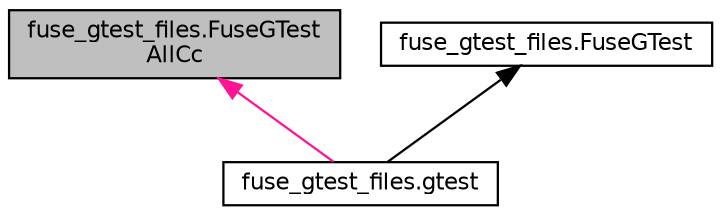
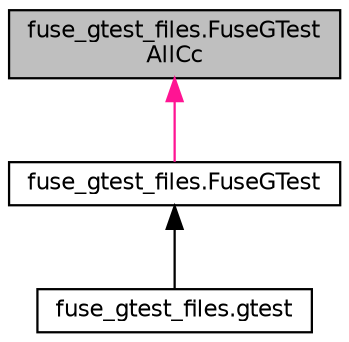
edge "fuse_gtest_files.gtest" -> "fuse_gtest_files.FuseGTest AllCc": now "fuse_gtest_files.FuseGTest" -> "fuse_gtest_files.FuseGTest AllCc"
